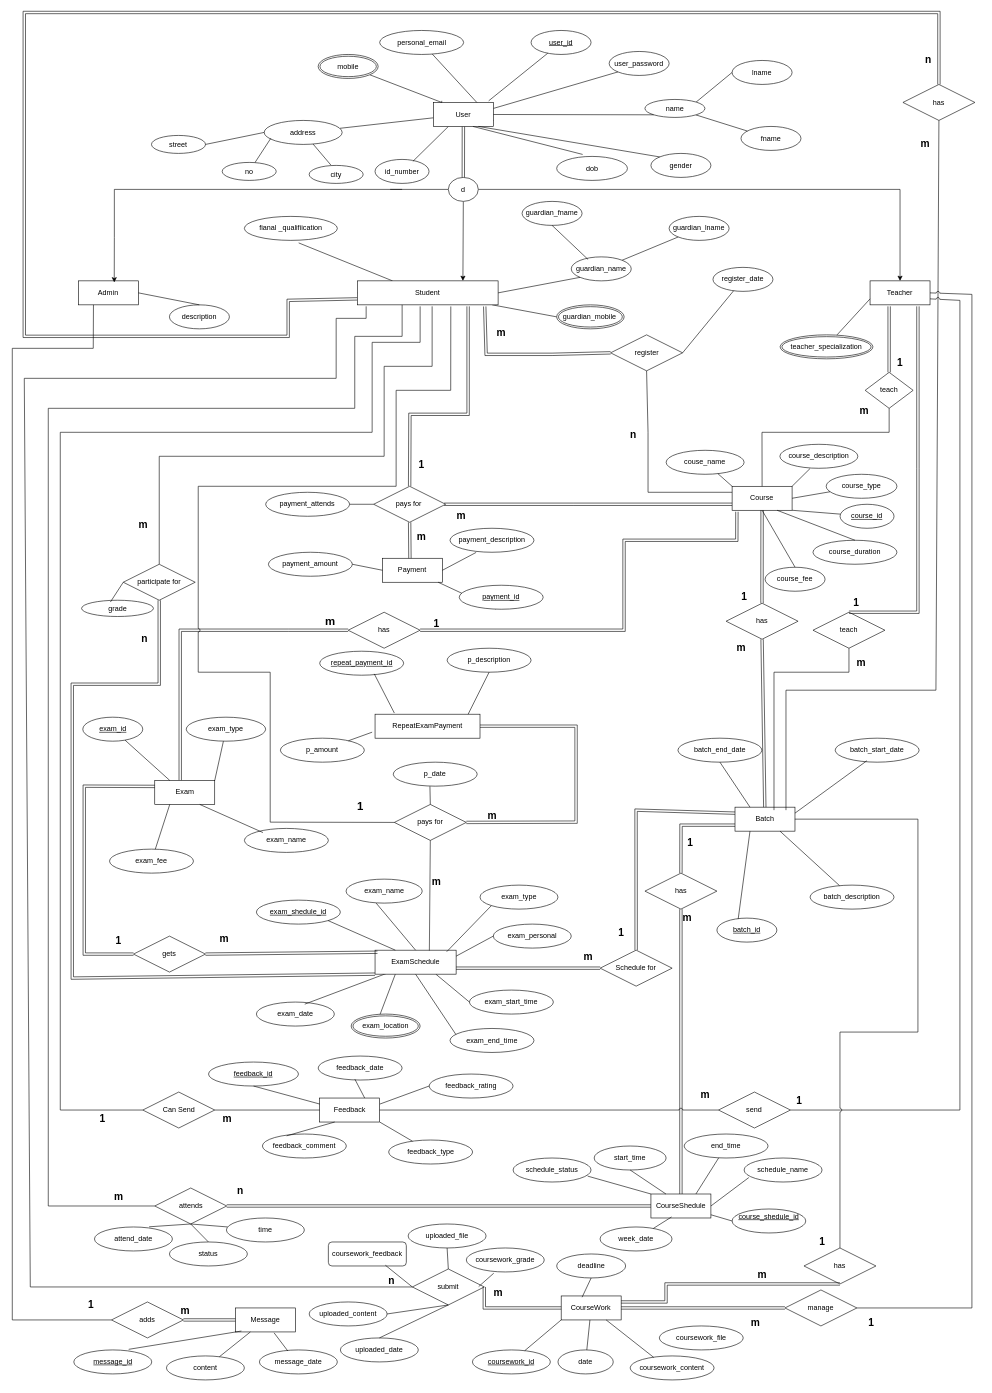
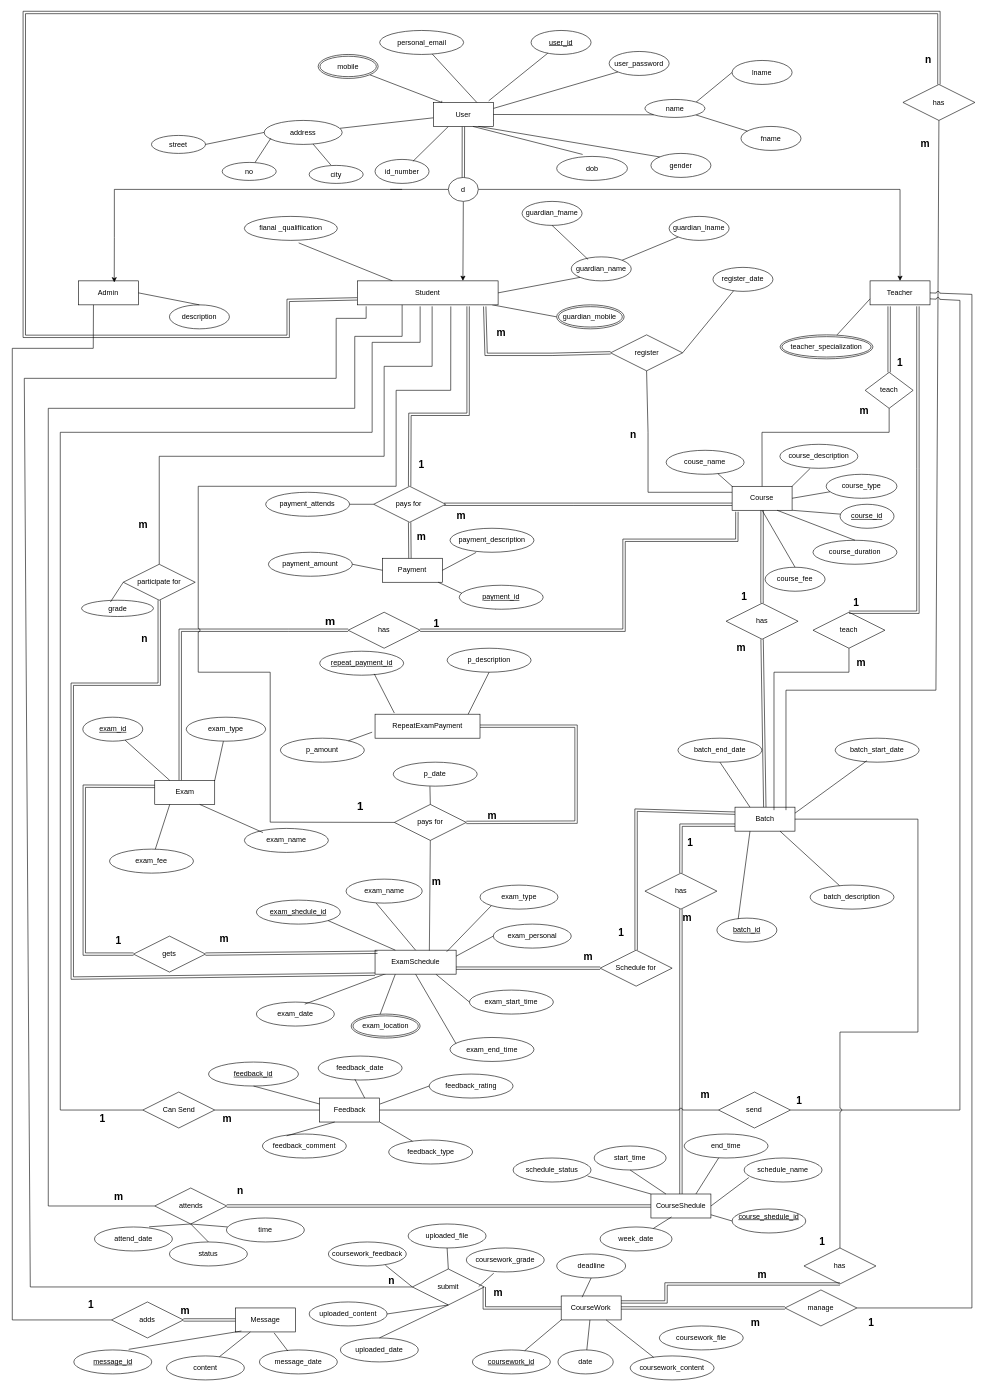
node "exam_end_time": moved (492, 1041) -> (492, 1050)
node "coursework_feedback": shape rounded rectangle -> ellipse
